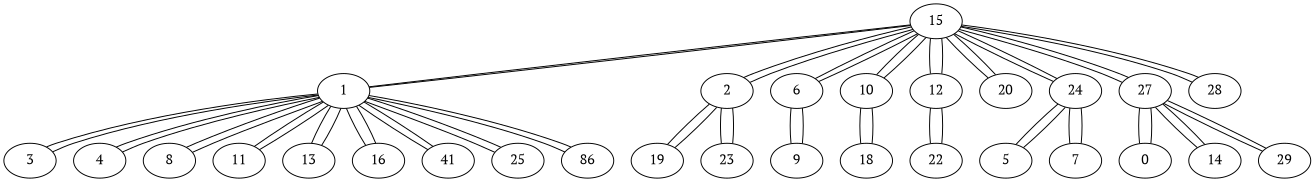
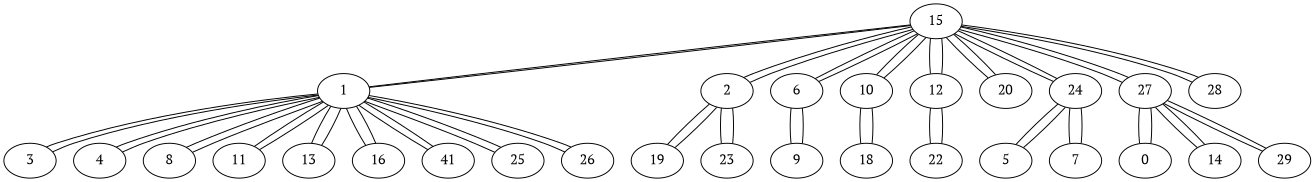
node "86": label "86" -> "26"
